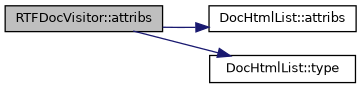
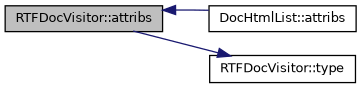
edge "RTFDocVisitor::attribs" -> "DocHtmlList::attribs": reversed
node "DocHtmlList::type": label "DocHtmlList::type" -> "RTFDocVisitor::type"
